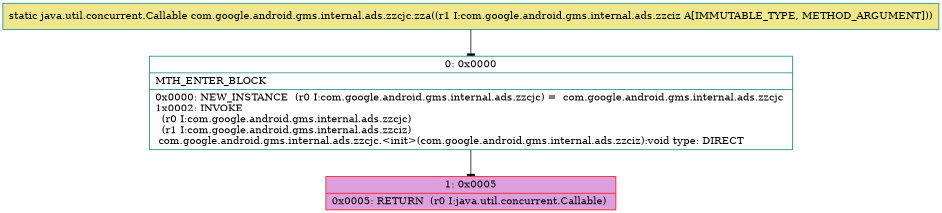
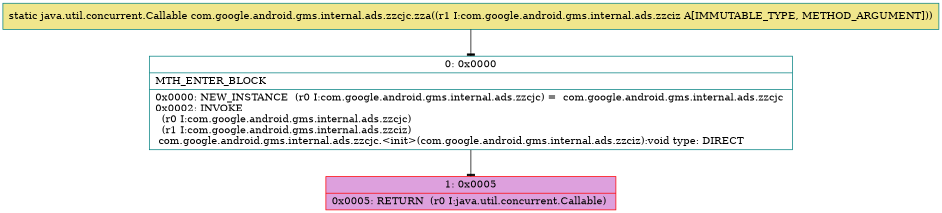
node "0: 0x0000": text "1x0002: INVOKE" -> "0x0002: INVOKE"
